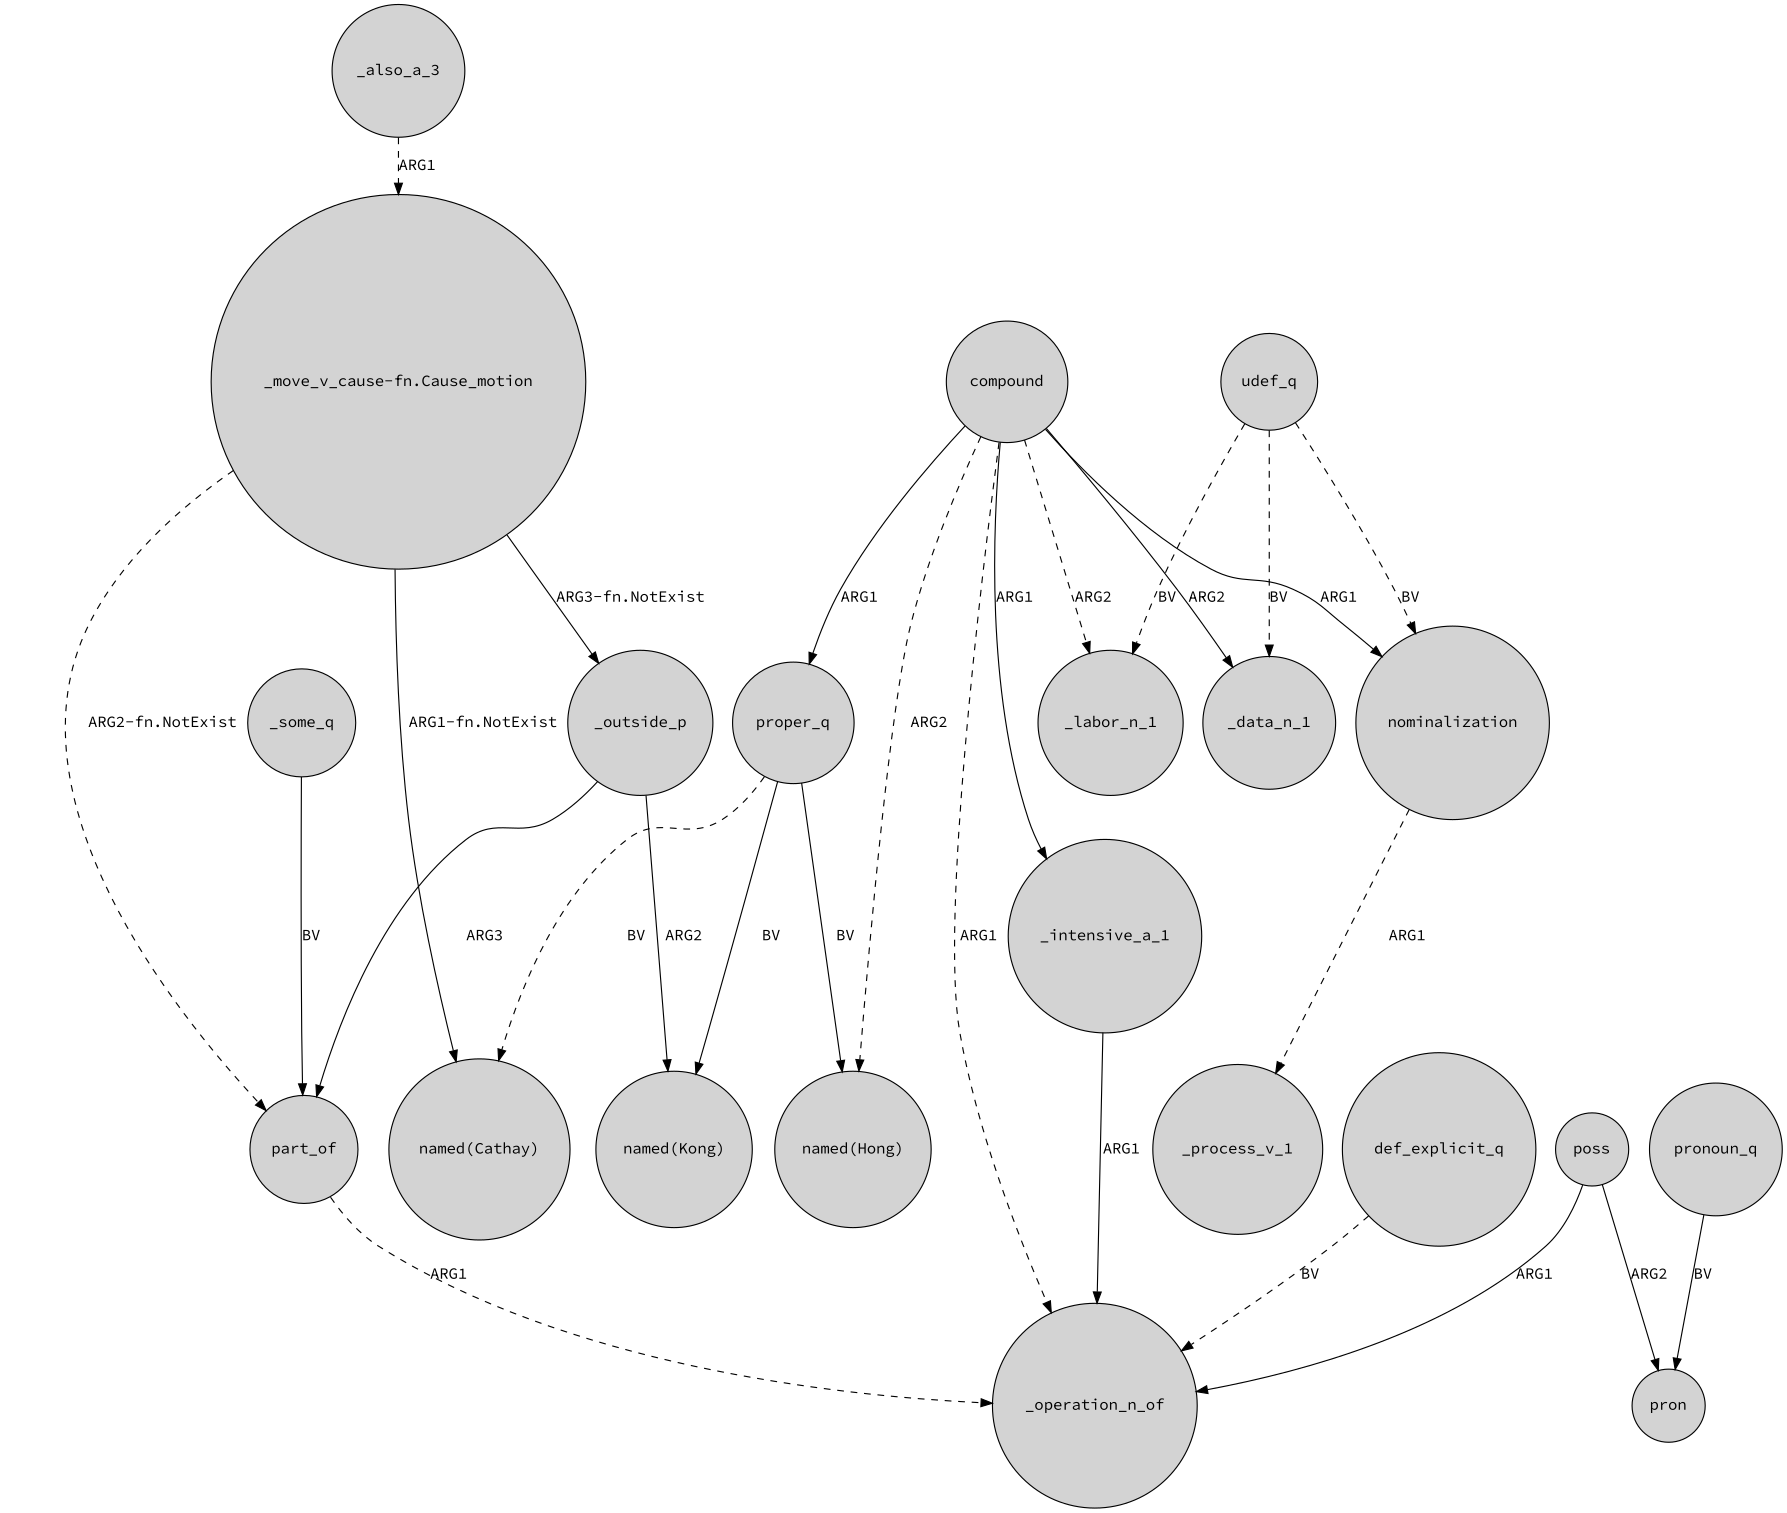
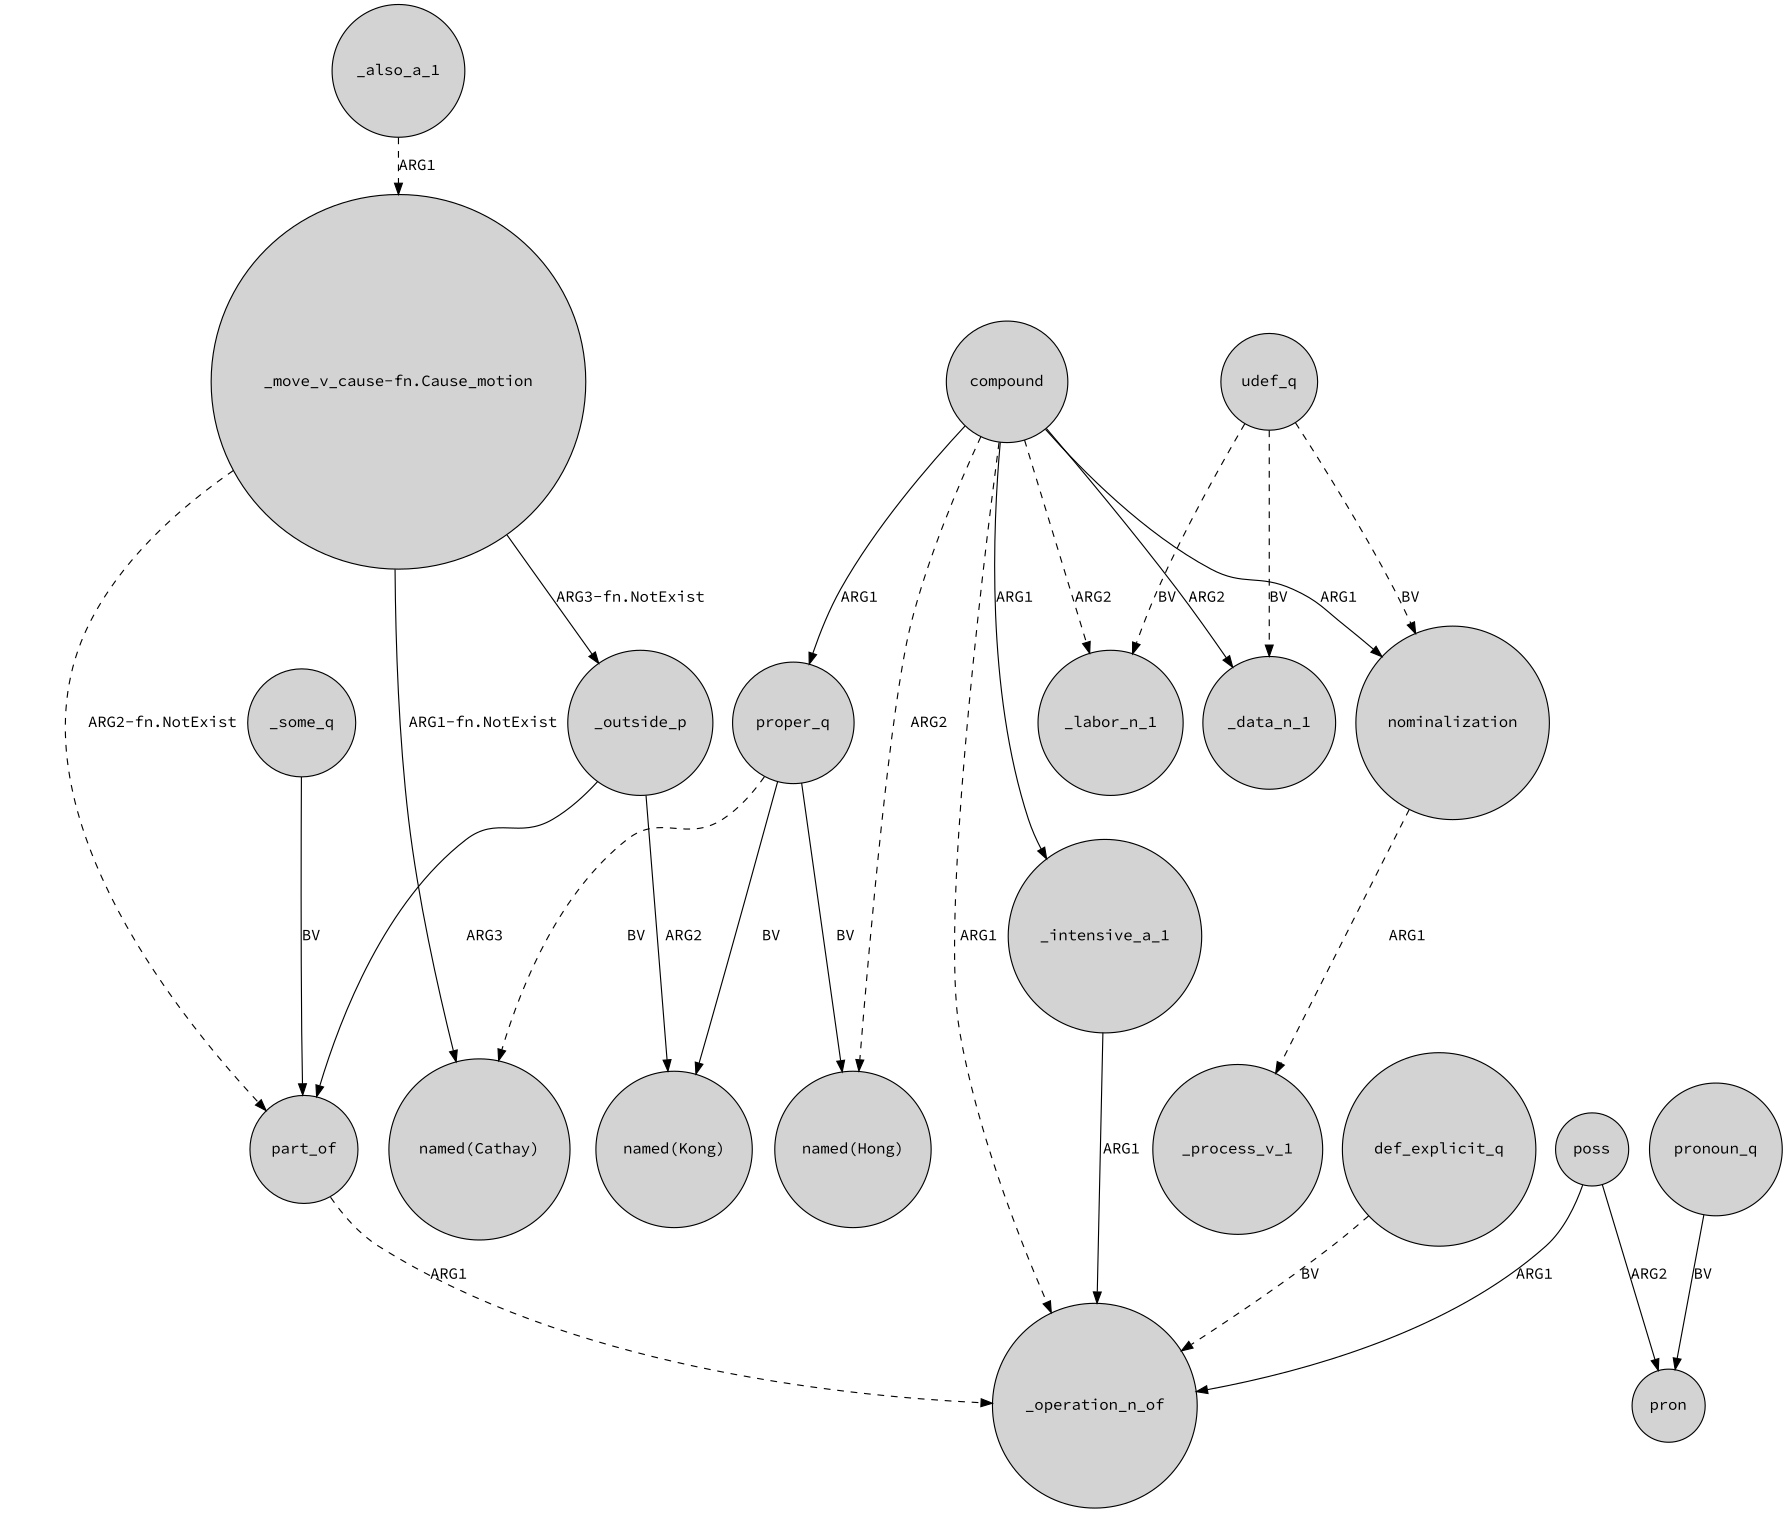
node "_also_a_3": label "_also_a_3" -> "_also_a_1"
